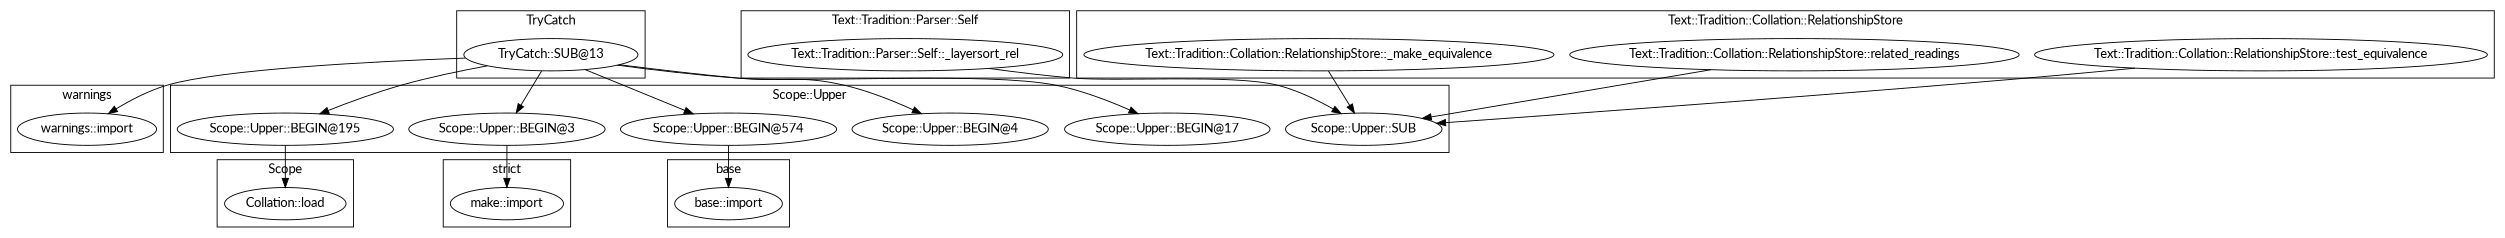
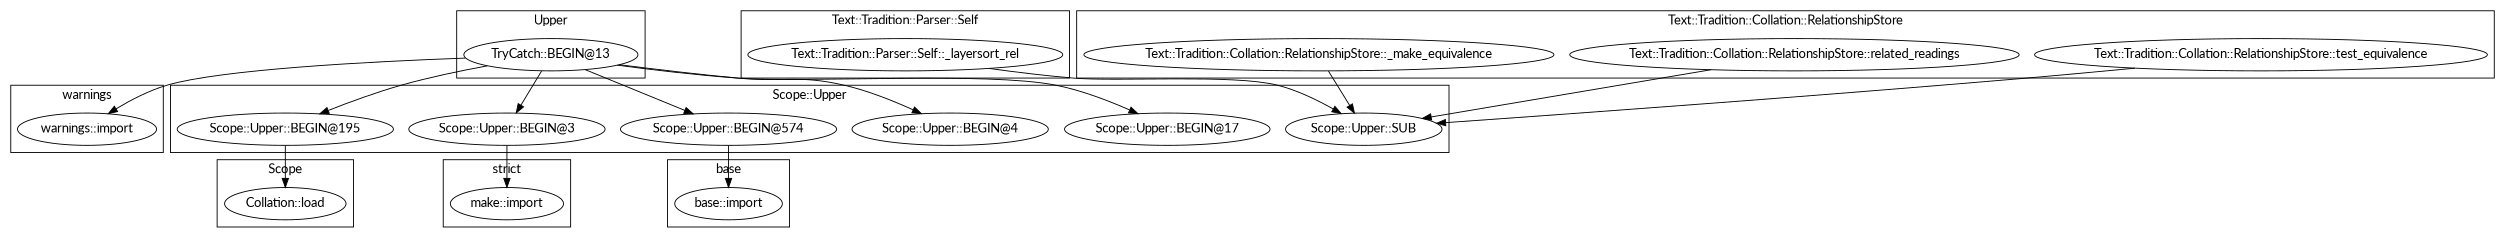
cluster "TryCatch": label "TryCatch" -> "Upper"
node "TryCatch::SUB@13": label "TryCatch::SUB@13" -> "TryCatch::BEGIN@13"
